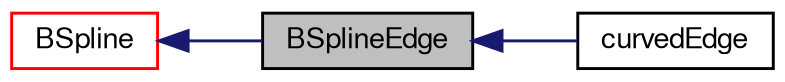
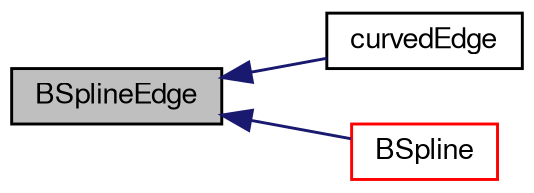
edge "BSplineEdge" -> "BSpline": reversed
